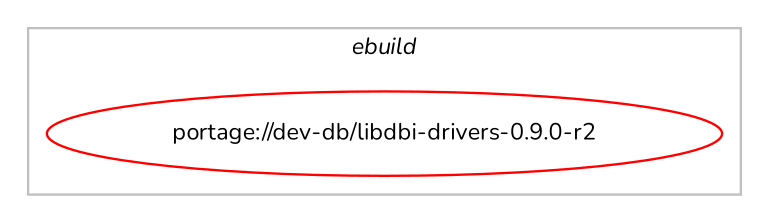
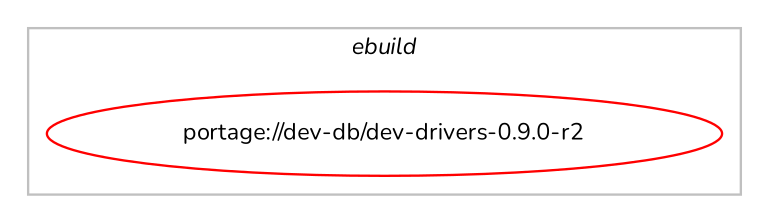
node "portage://dev-db/libdbi-drivers-0.9.0-r2": label "portage://dev-db/libdbi-drivers-0.9.0-r2" -> "portage://dev-db/dev-drivers-0.9.0-r2"
